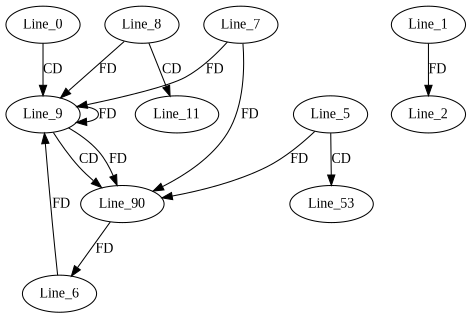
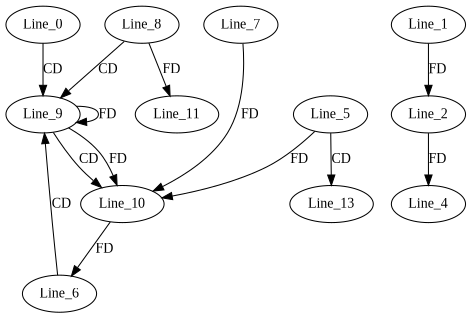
edge "Line_8" -> "Line_9": label "FD" -> "CD"
edge "Line_8" -> "Line_11": label "CD" -> "FD"
edge "Line_7" -> "Line_9": removed, label "FD"
edge "Line_6" -> "Line_9": label "FD" -> "CD"
node "Line_90": label "Line_90" -> "Line_10"
node "Line_53": label "Line_53" -> "Line_13"
node "Line_4": added
